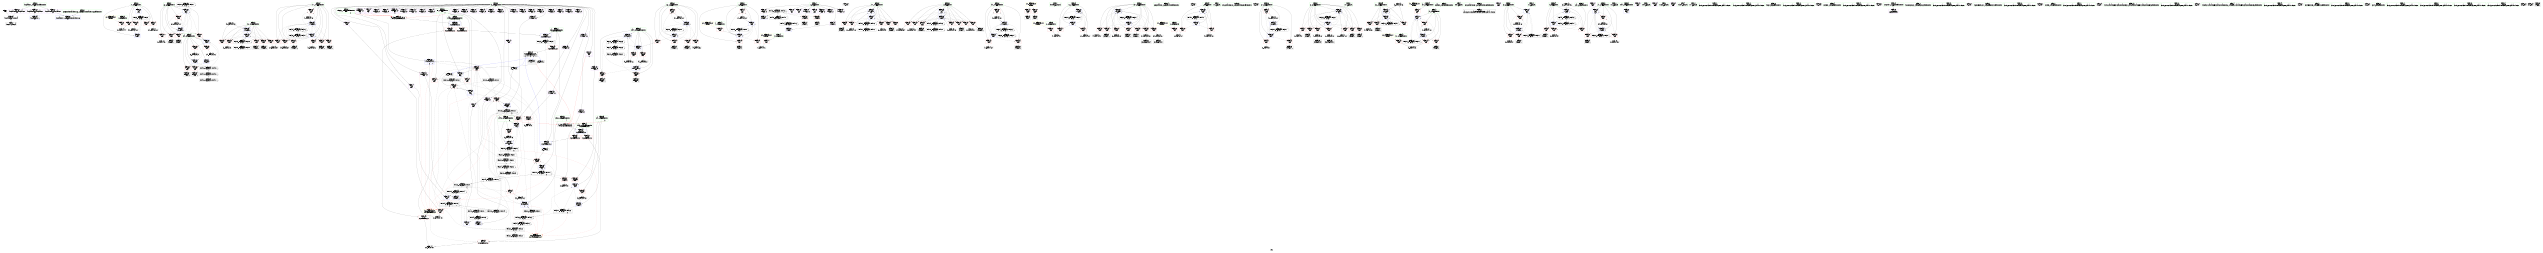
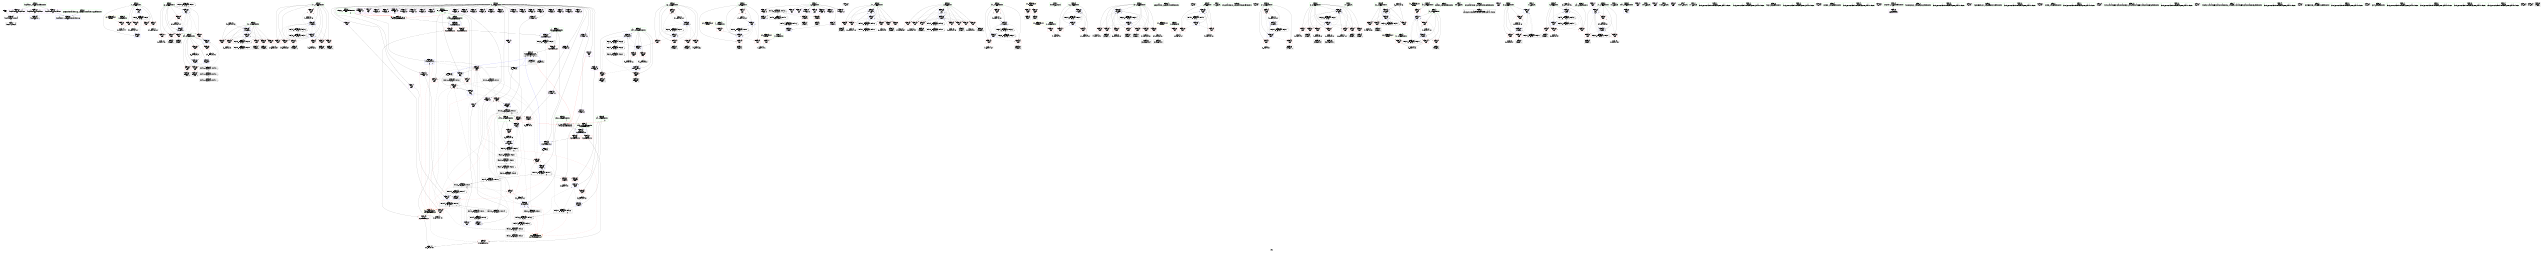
node "NodeID: 233": text "freopen" -> "main"
